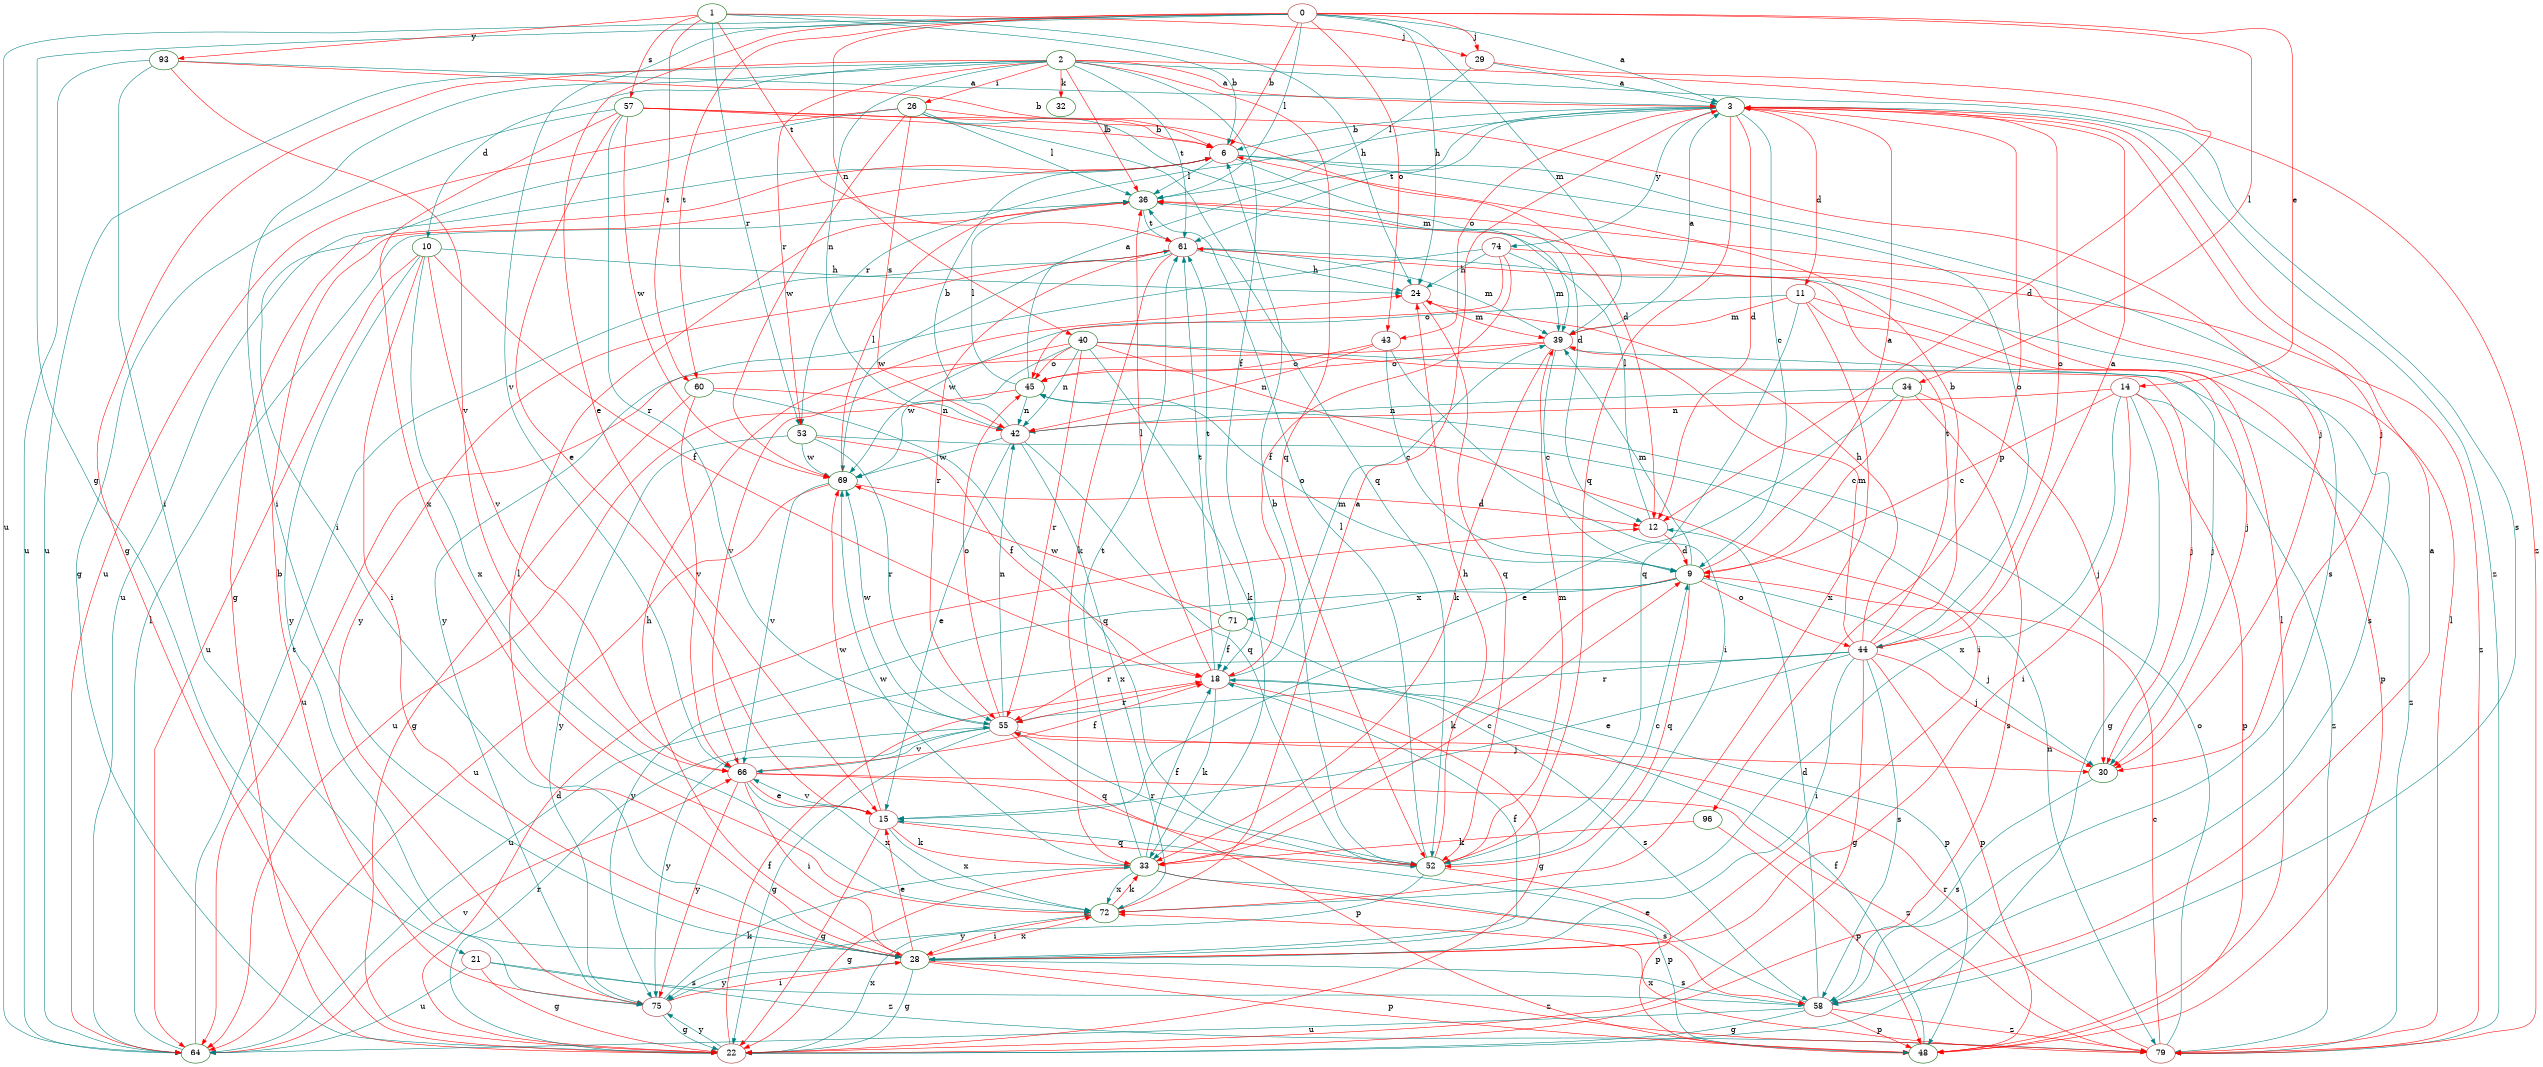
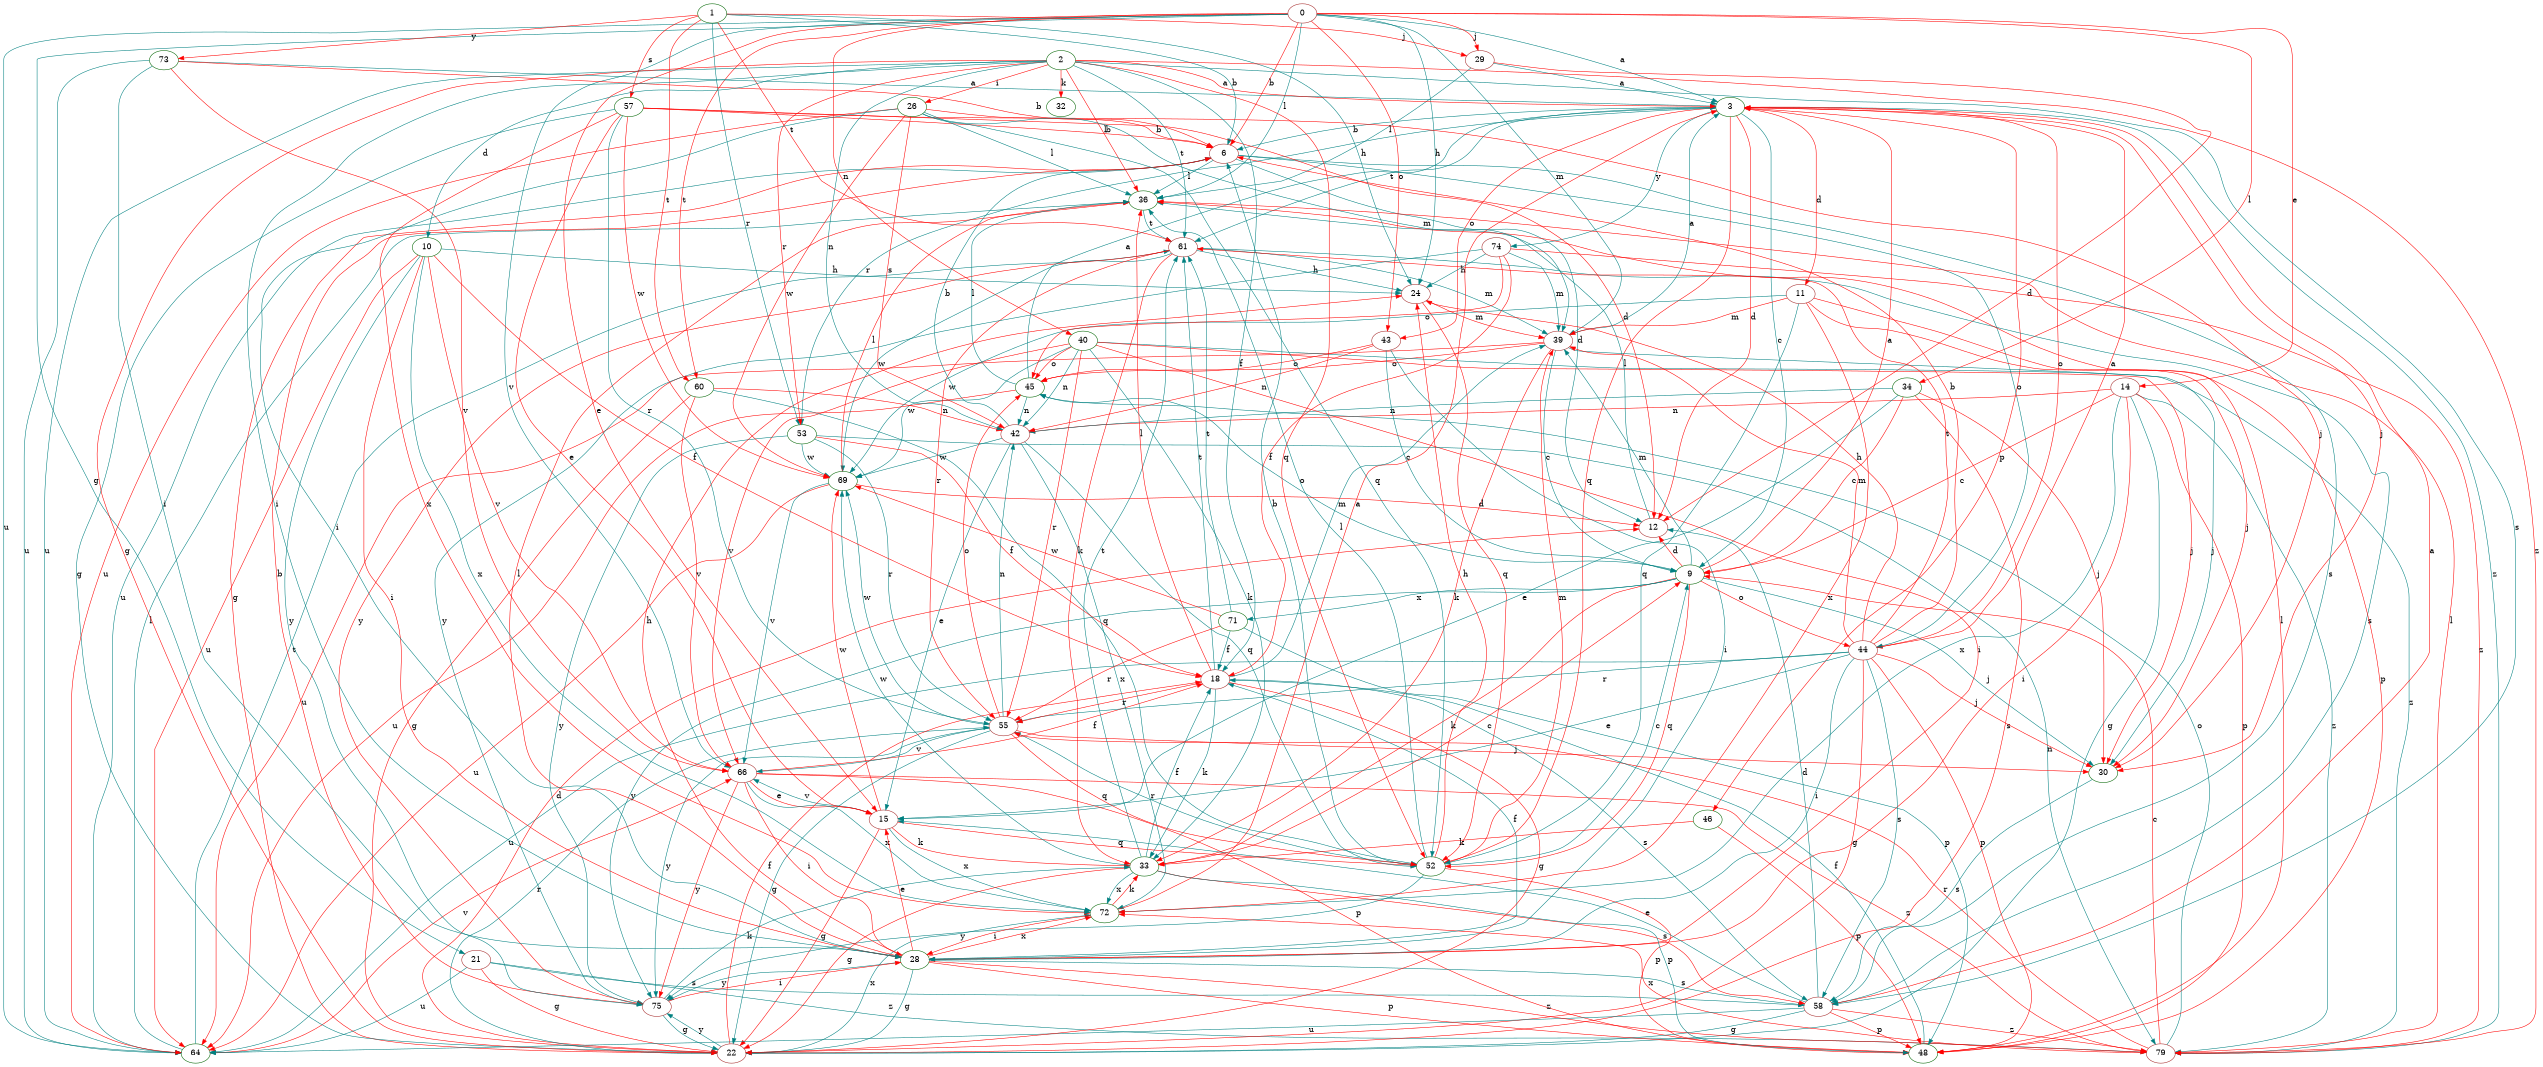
node "93": label "93" -> "73"
edge "12" -> "9": reversed
node "96": label "96" -> "46"
